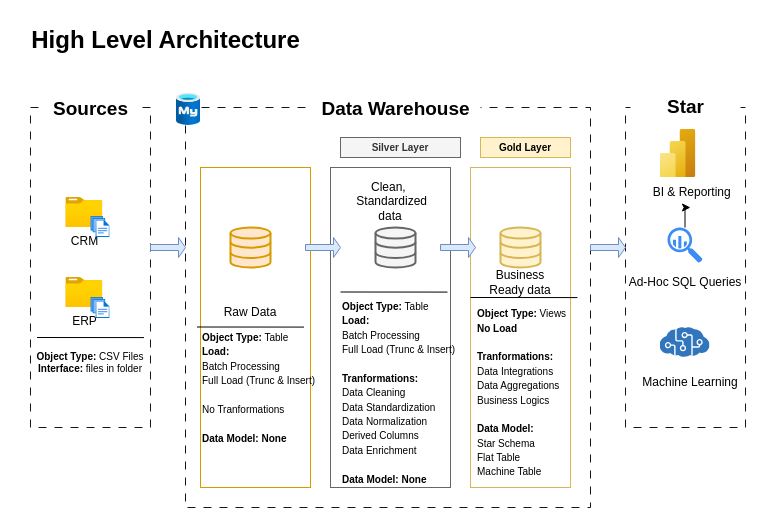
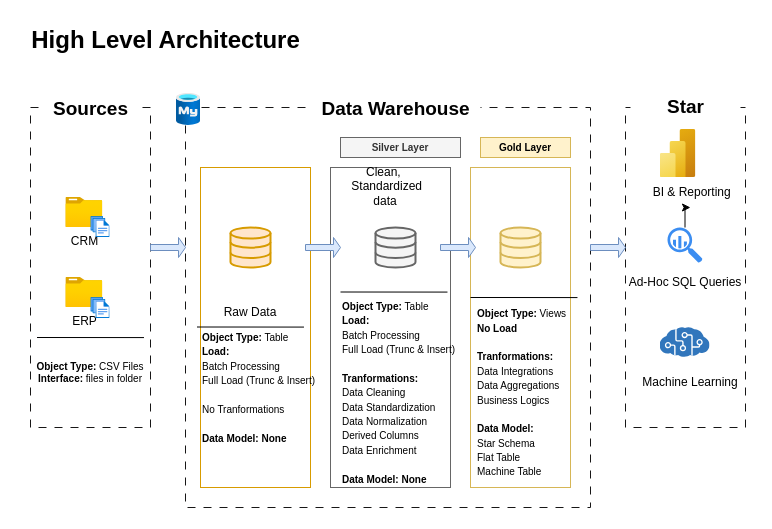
node "Clean, Standardized data": moved (391, 202) -> (386, 187)
node "Business Ready data": removed
node "Object Type: CSV Files Interface: files in folder": moved (91, 363) -> (91, 373)
